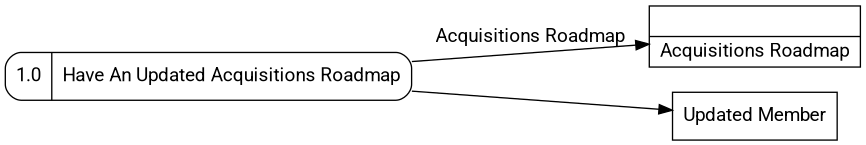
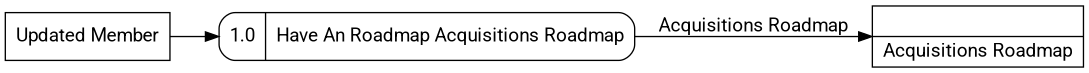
node "1.0": text "Have An Updated Acquisitions Roadmap" -> "Have An Roadmap Acquisitions Roadmap"
edge "1.0" -> "Updated Member": reversed
